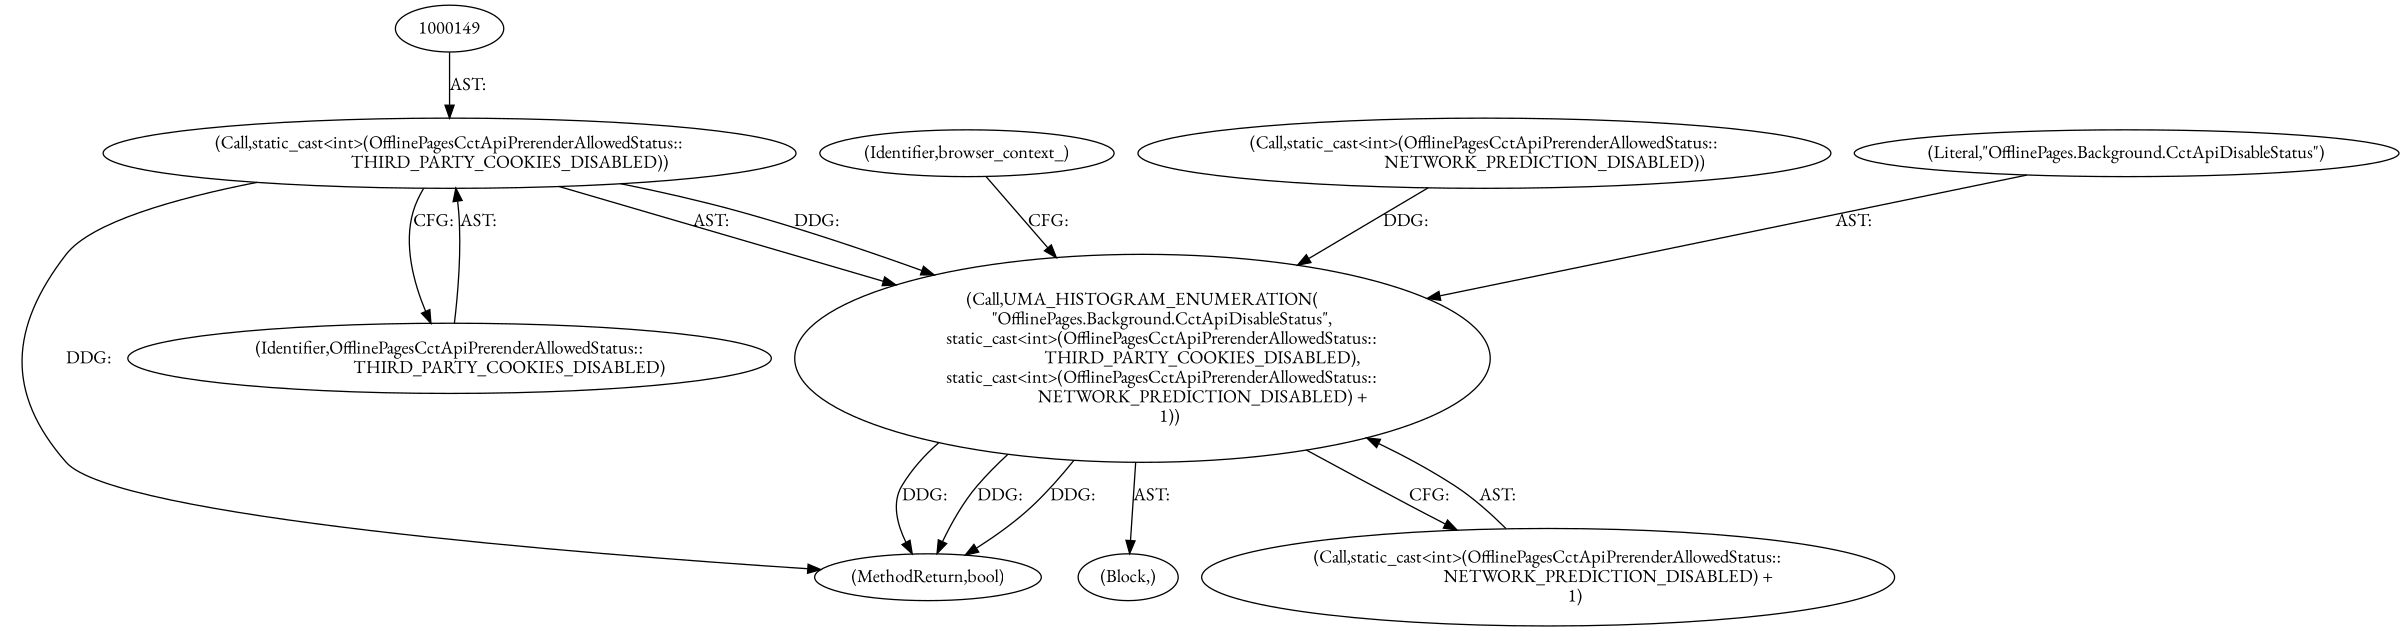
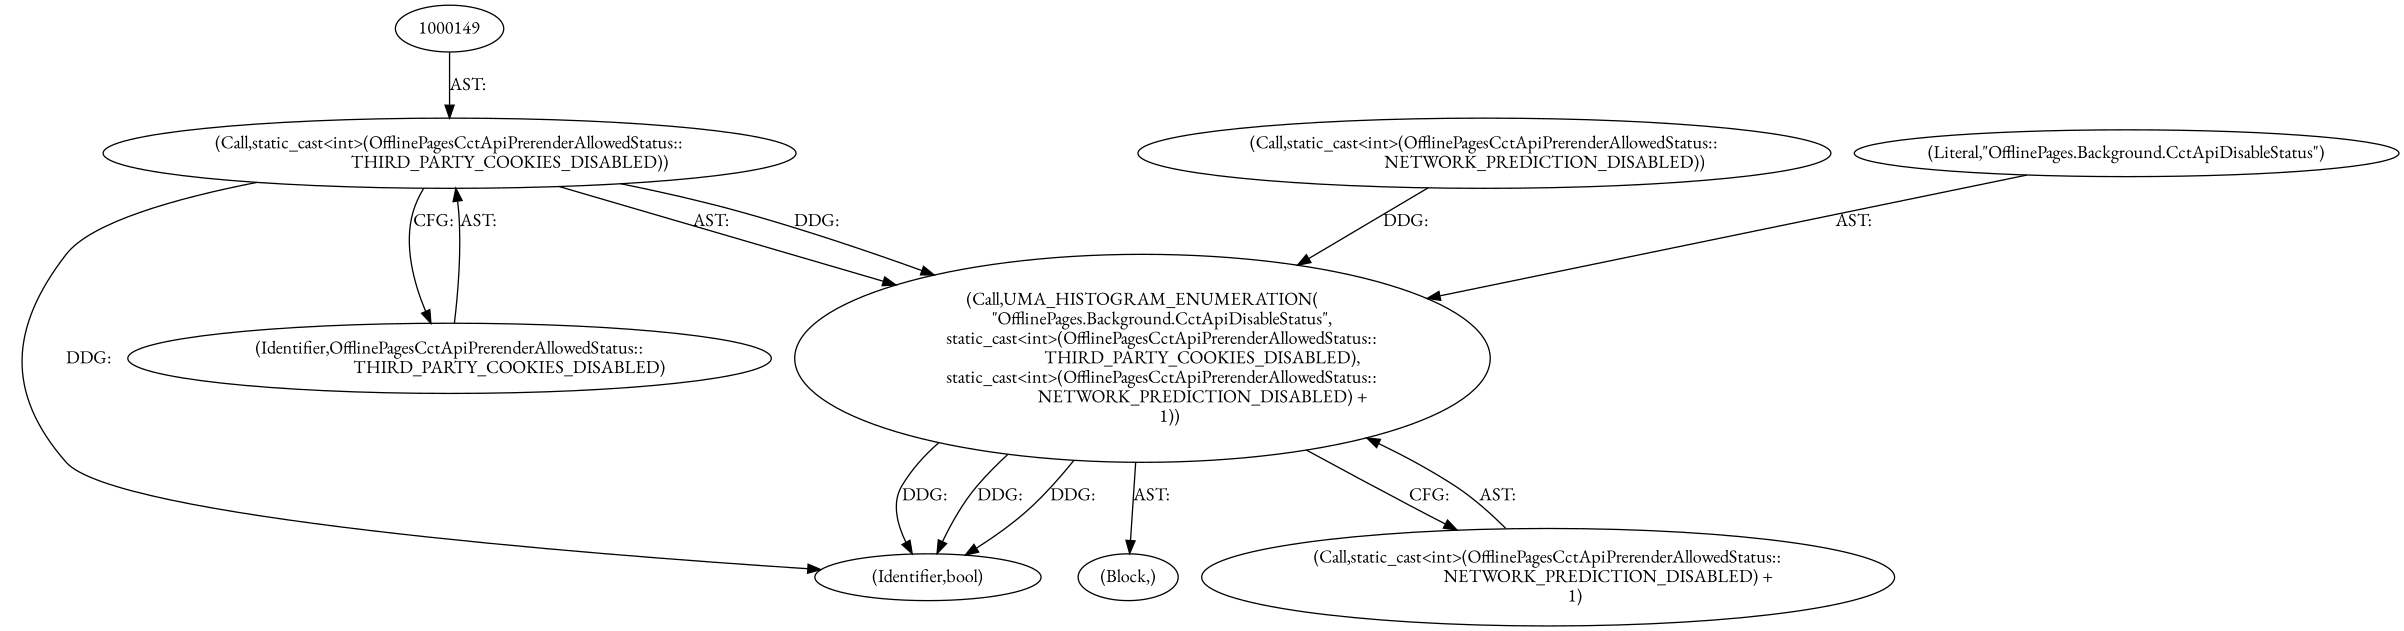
node "(Identifier,browser_context_)": removed
node "(MethodReturn,bool)": label "(MethodReturn,bool)" -> "(Identifier,bool)"
